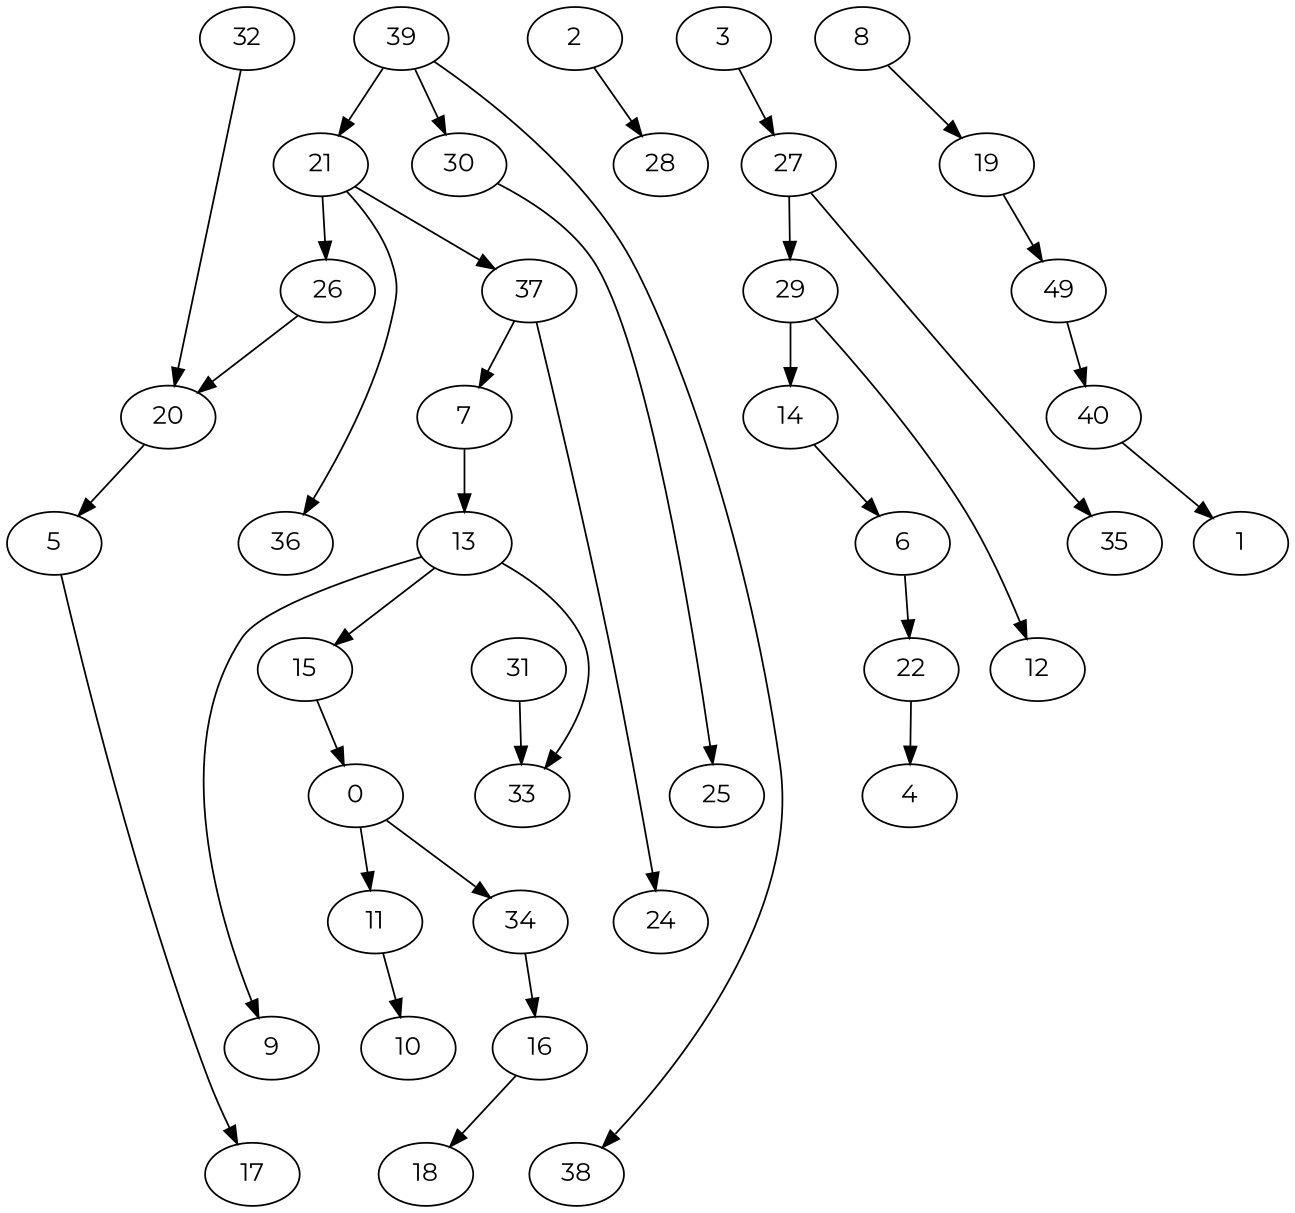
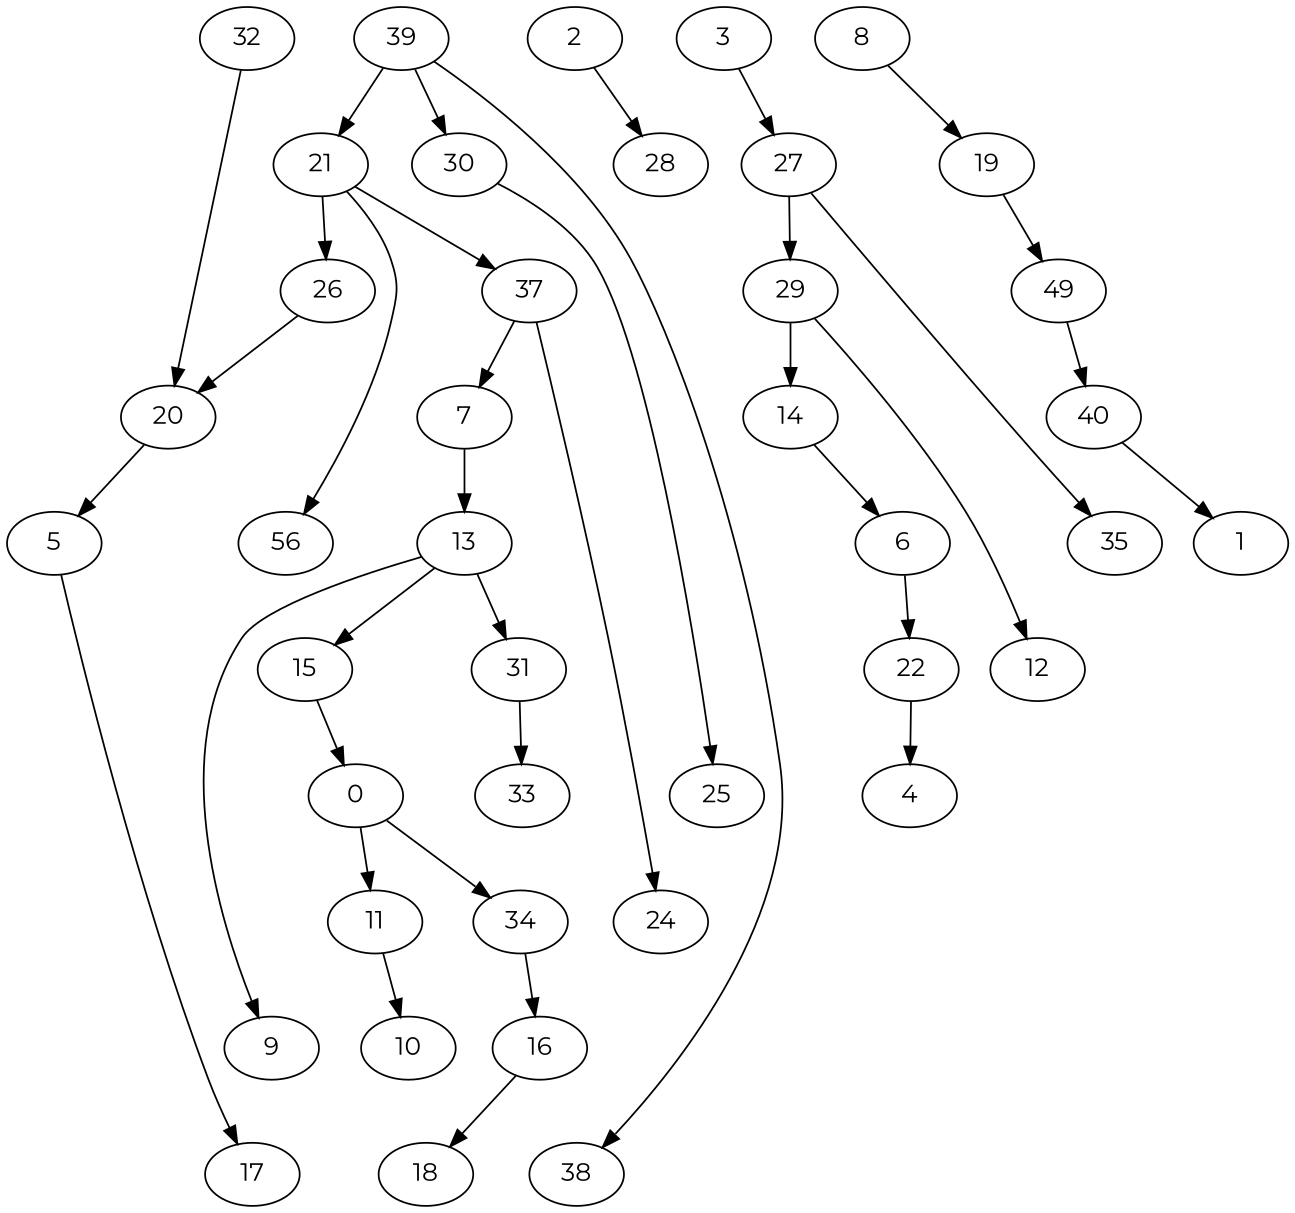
node "36": label "36" -> "56"
edge "13" -> "33": now "13" -> "31"
